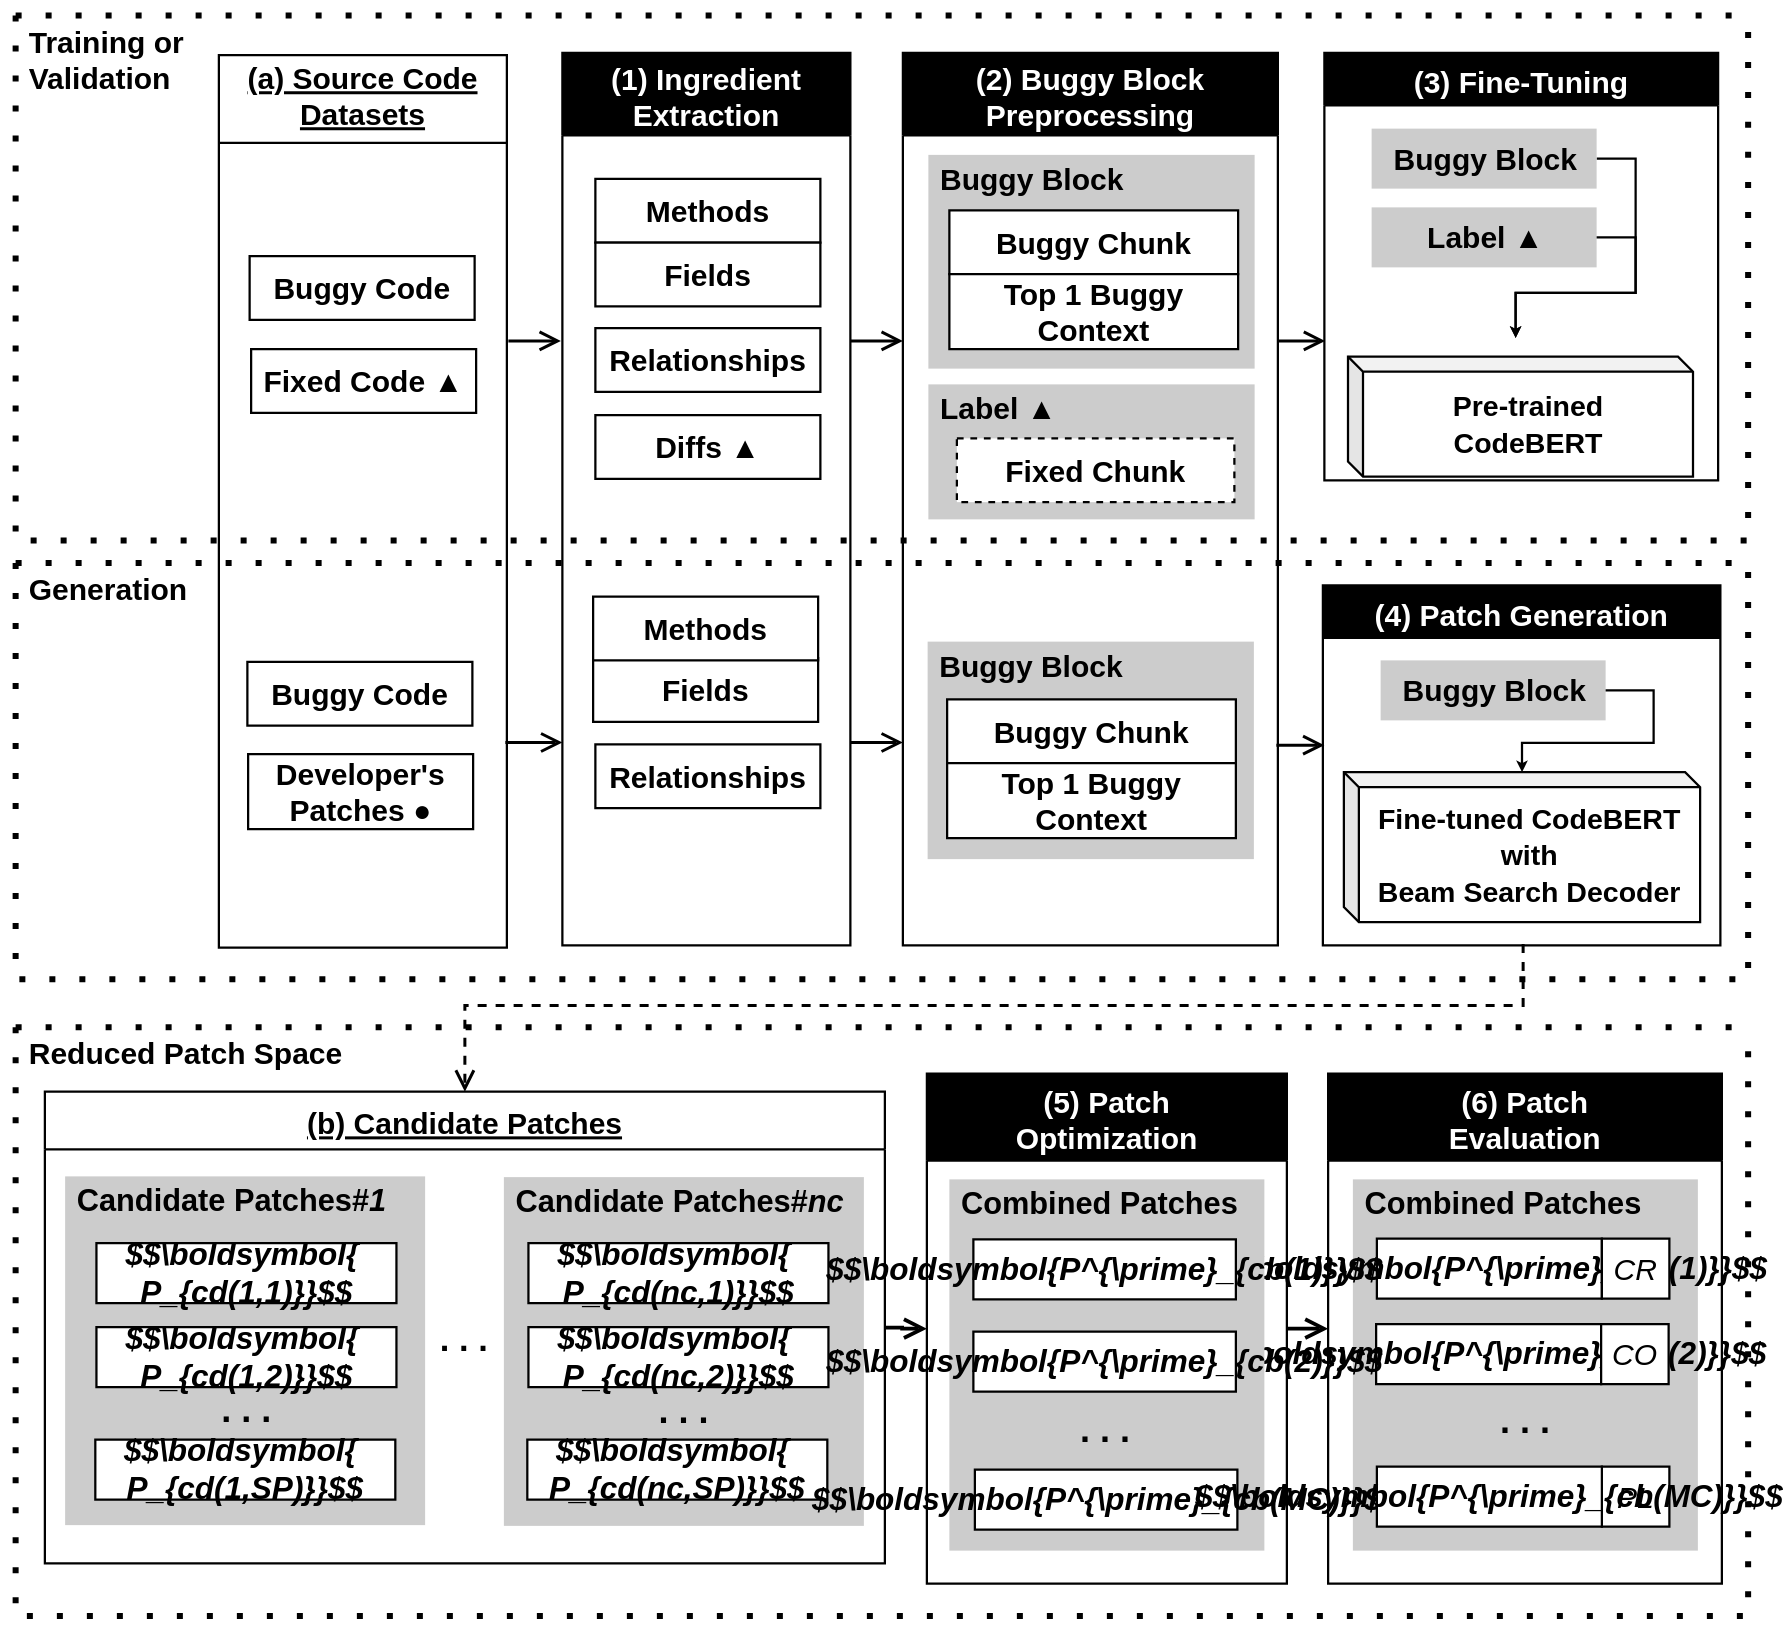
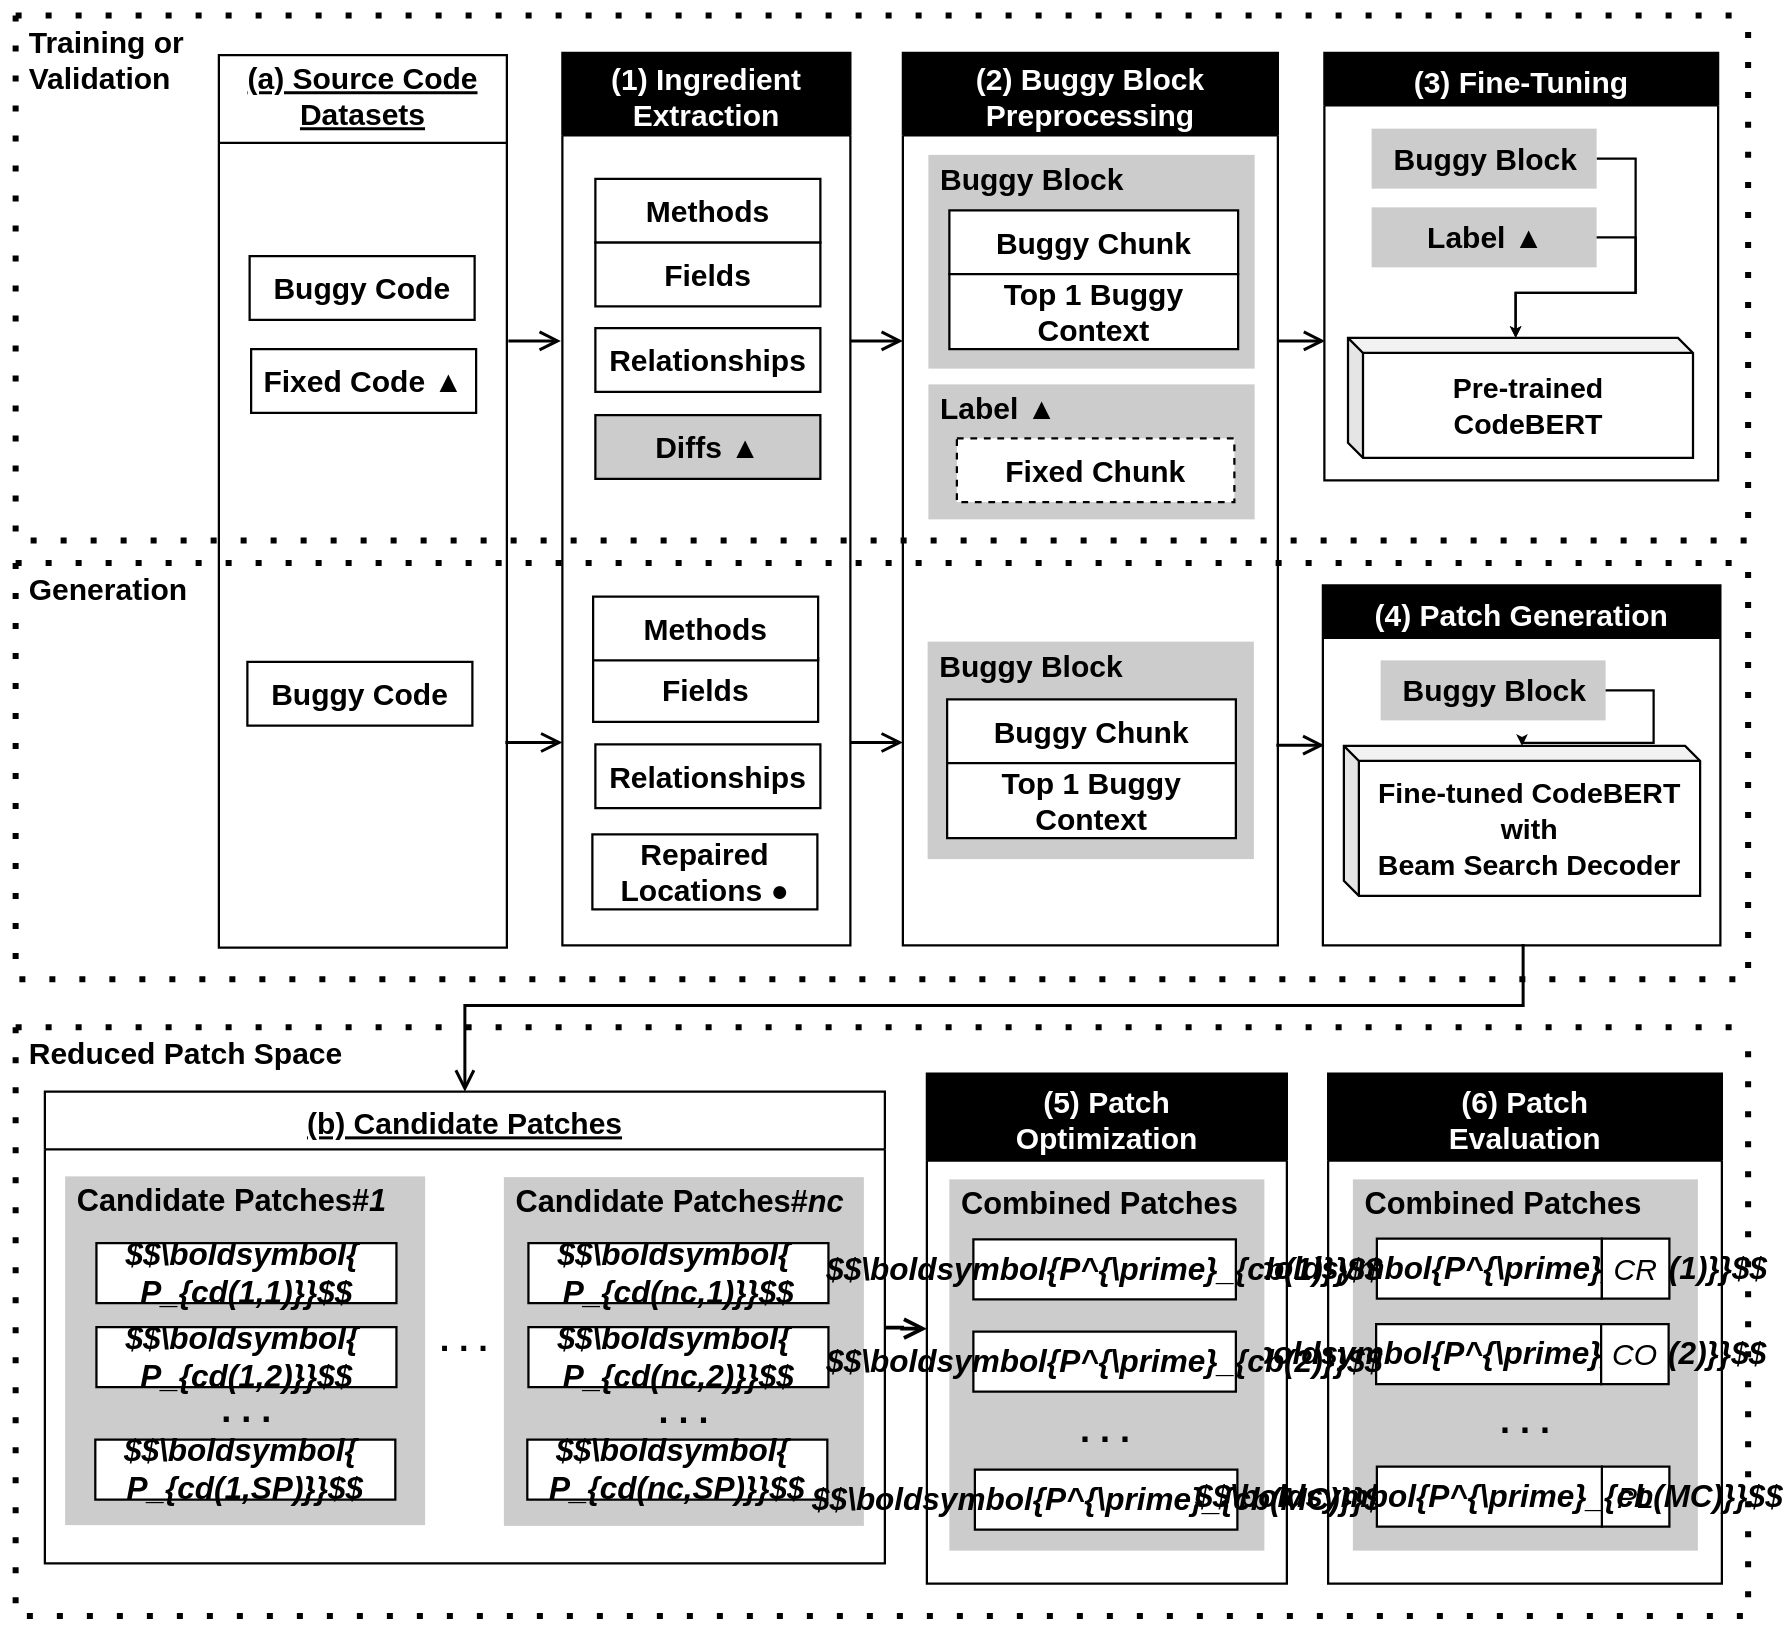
node "Pre-trainedCodeBERT": moved (1520, 417) -> (1520, 398)
node "Diffs ▲": fillcolor #ffffff -> #cccccc
node "Developer's Patches ●": removed
node "Fine-tuned CodeBERT with Beam Search Decoder": moved (1522, 847) -> (1522, 821)
node "Repaired Locations ●": added
edge "(4) Patch Generation" -> "(b) Candidate Patches": style dashed -> solid
edge "(5) Patch Optimization" -> "(6) Patch Evaluation": removed
